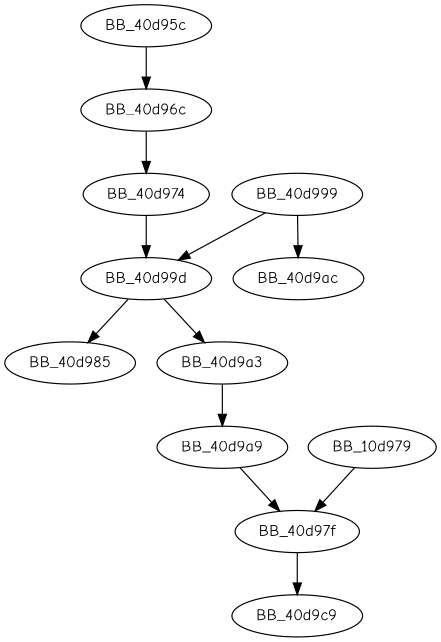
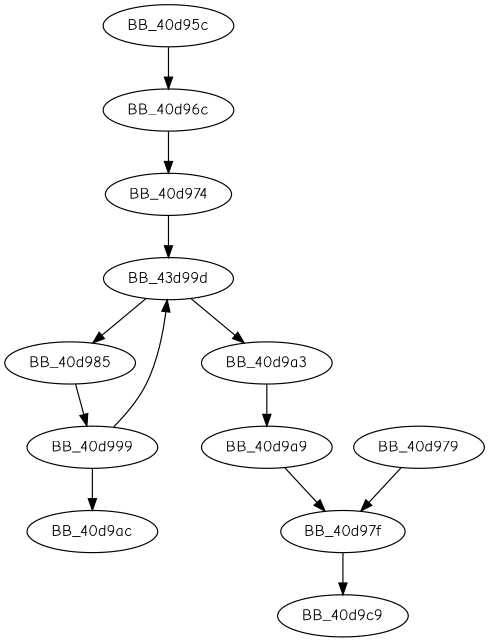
node "BB_40d99d": label "BB_40d99d" -> "BB_43d99d"
edge "BB_40d985" -> "BB_40d999": added
node "BB_10d979": label "BB_10d979" -> "BB_40d979"
